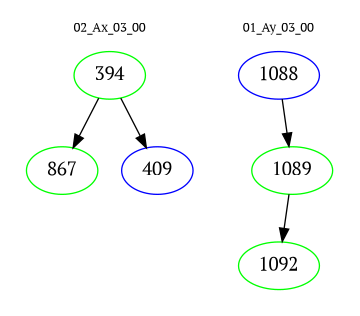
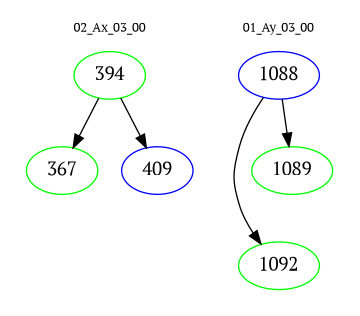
node "867": label "867" -> "367"
edge "1089" -> "1092": now "1088" -> "1092"
